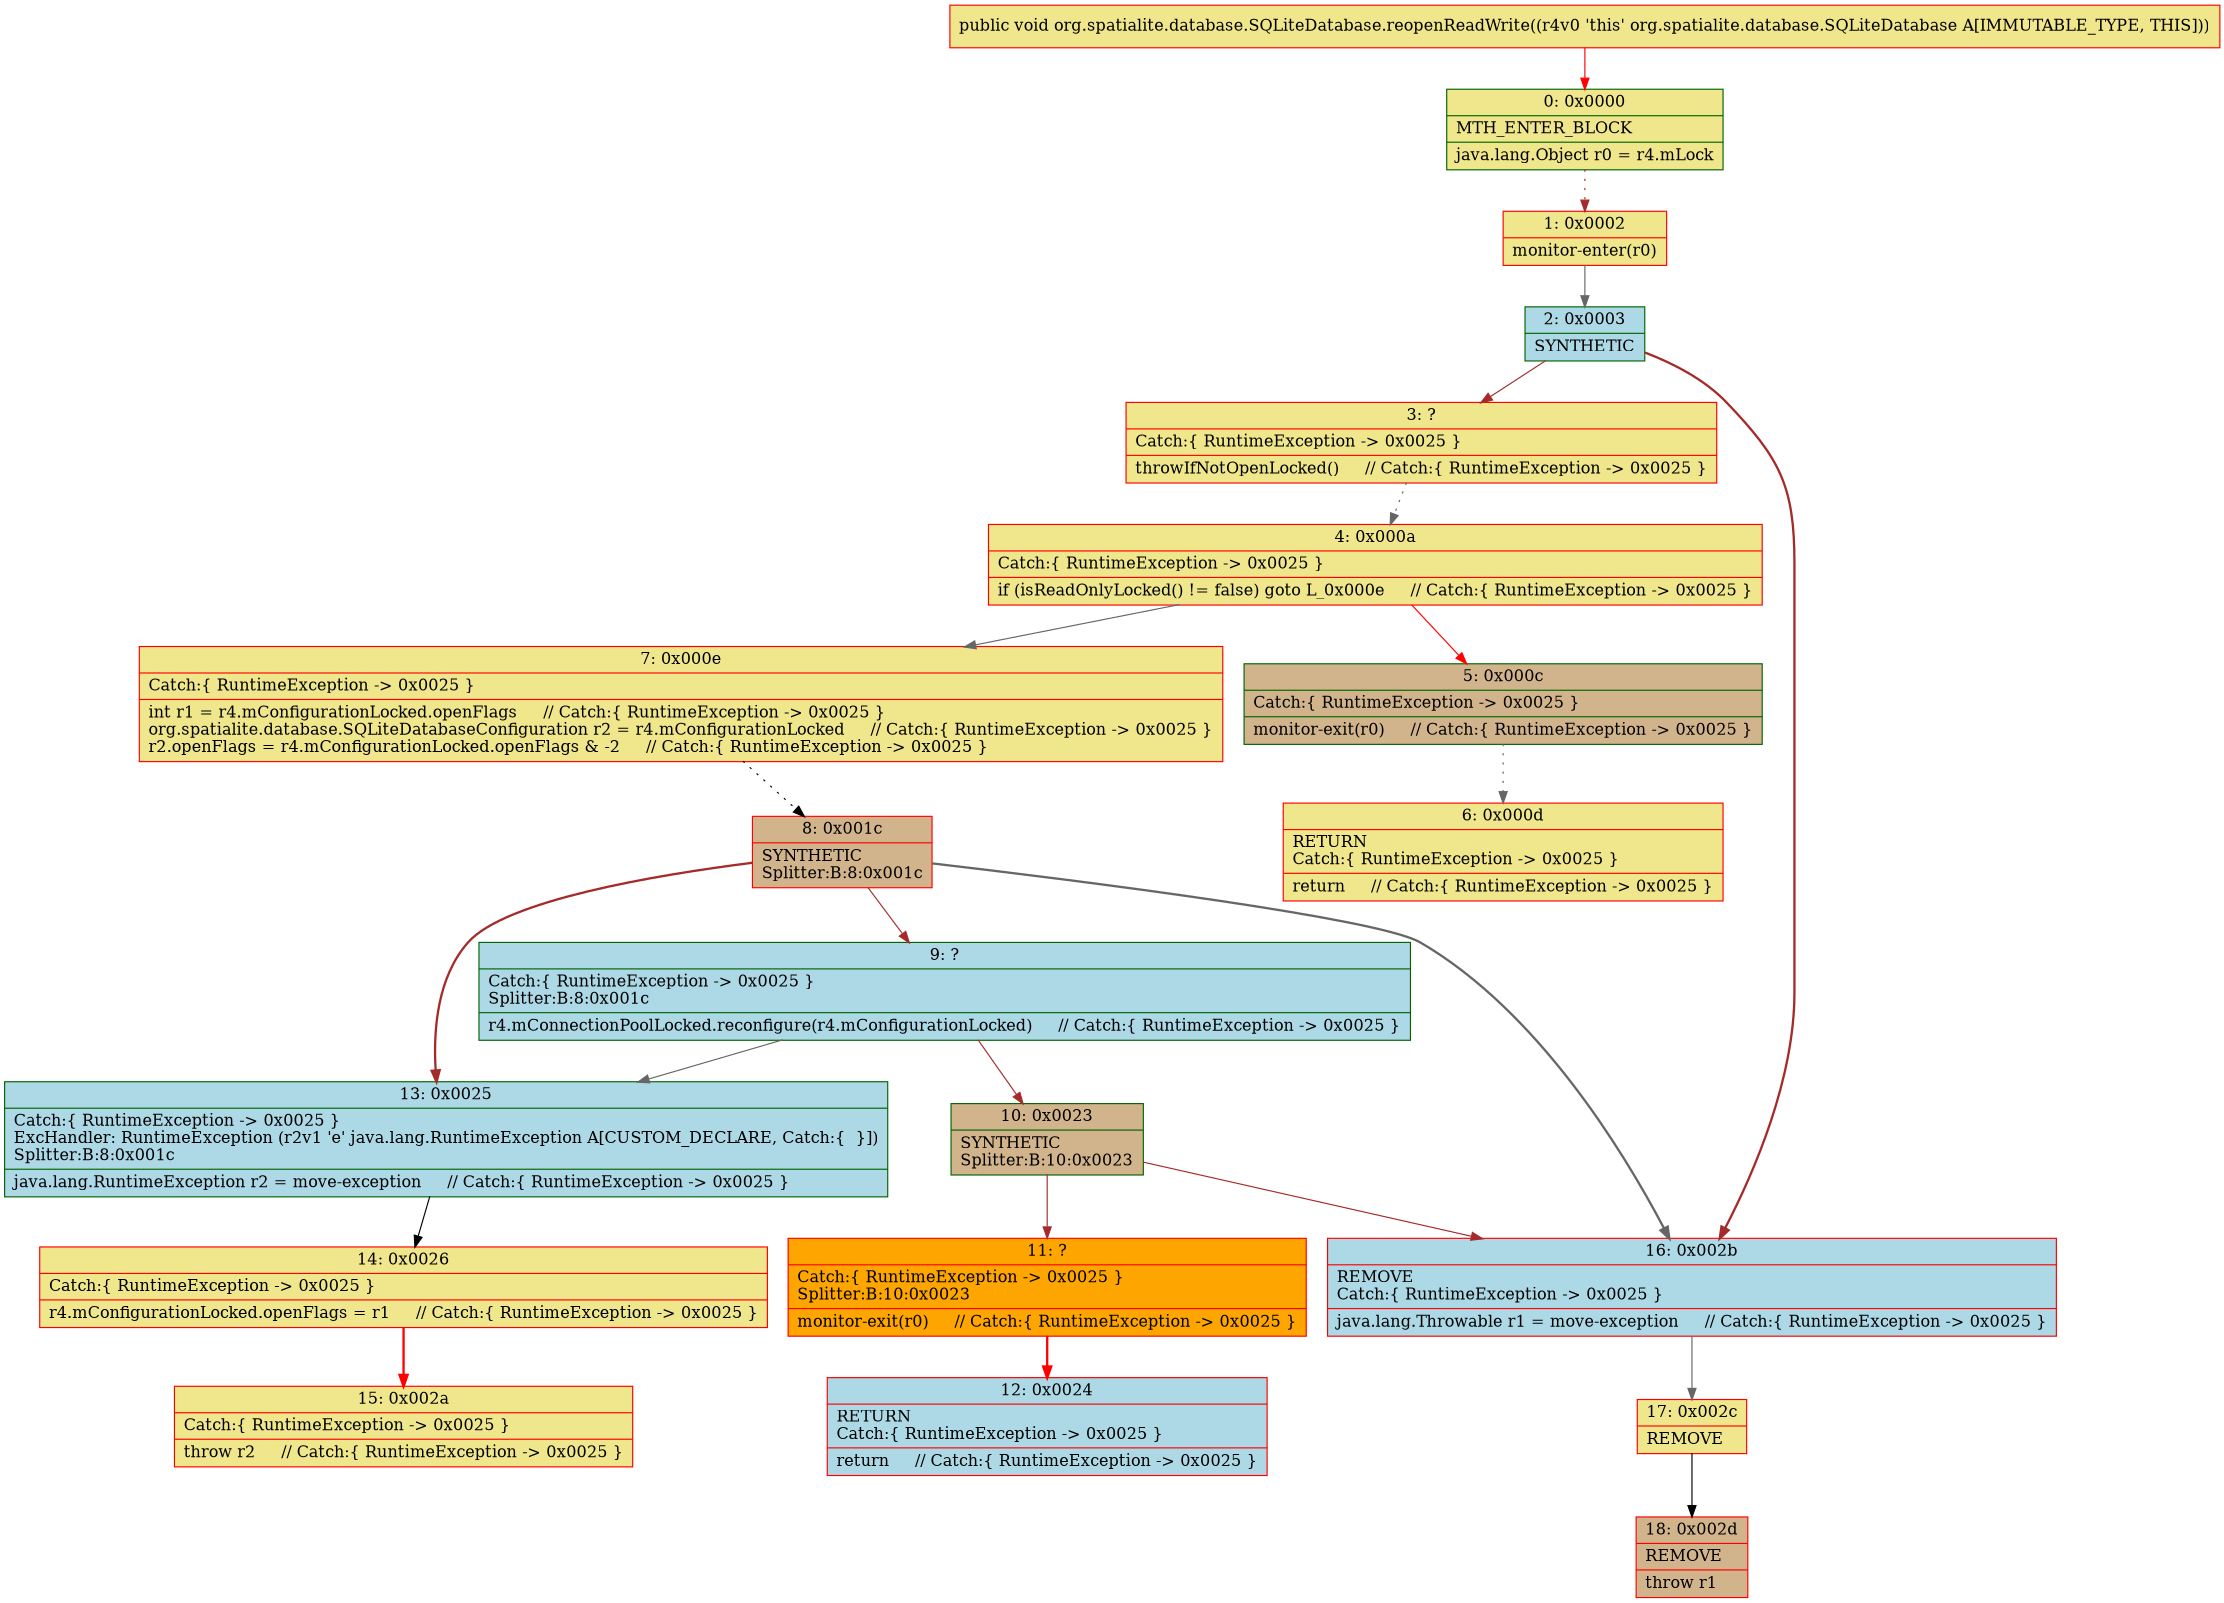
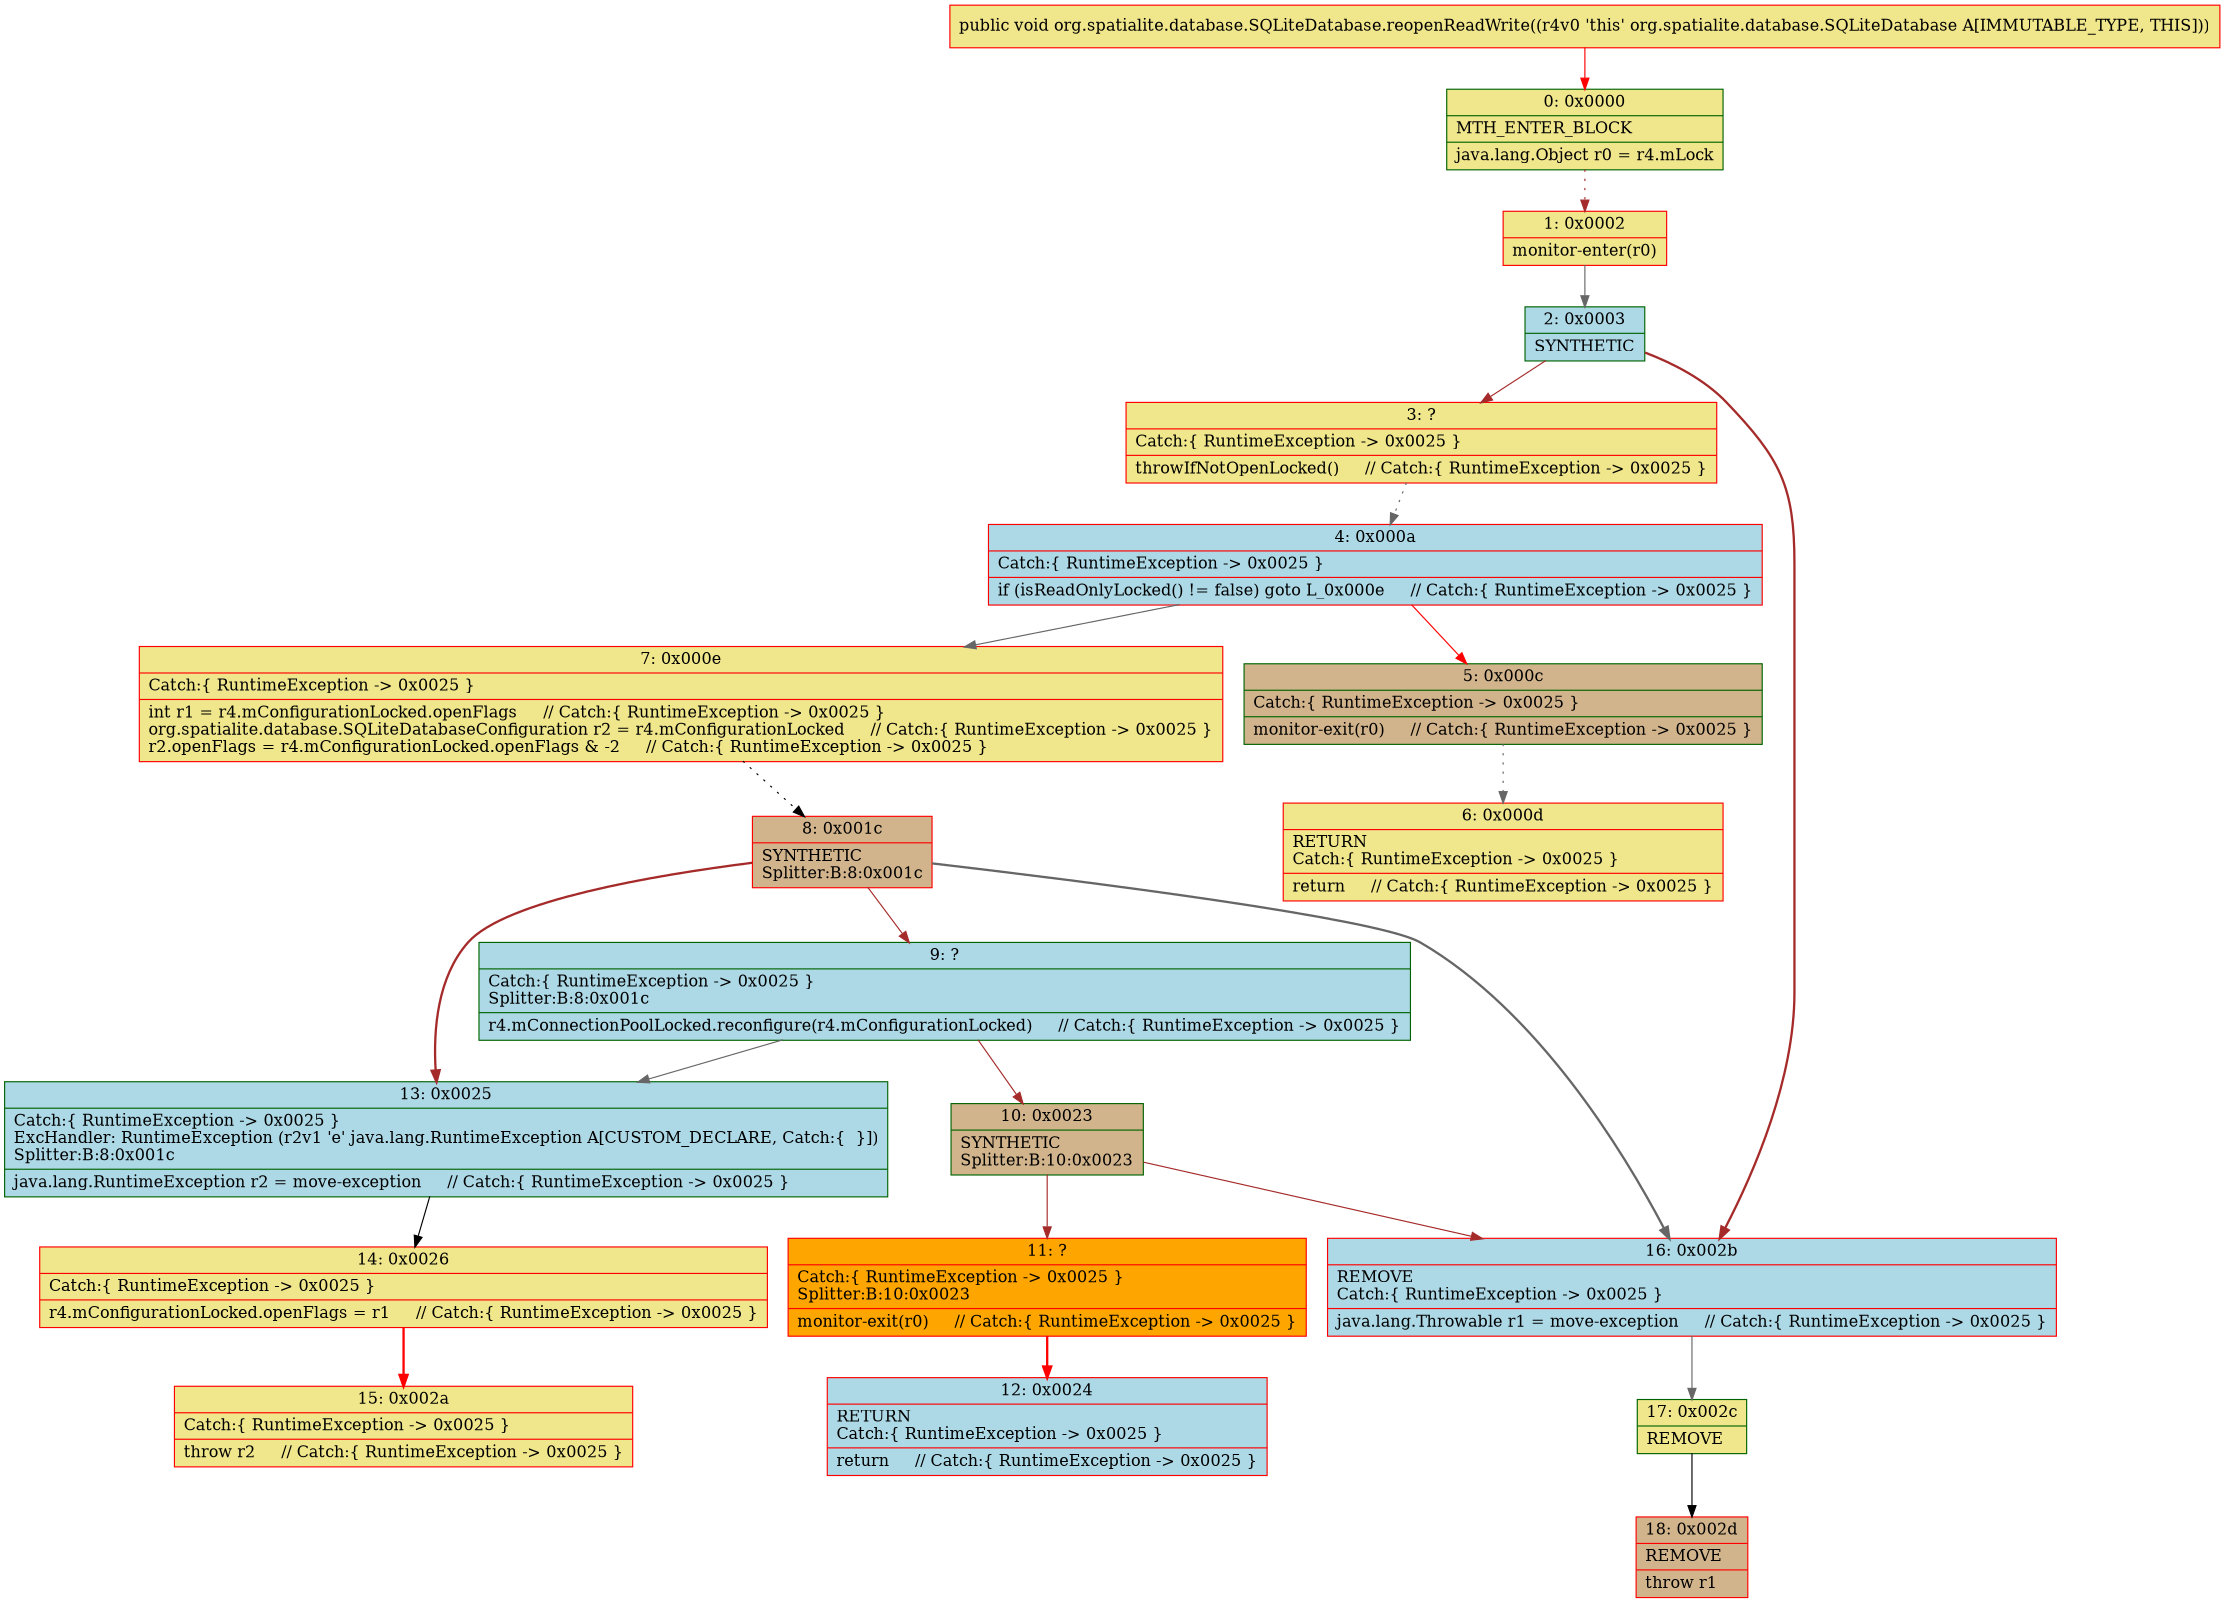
node "4: 0x000a": fillcolor khaki -> lightblue
node "17: 0x002c": color red -> darkgreen
